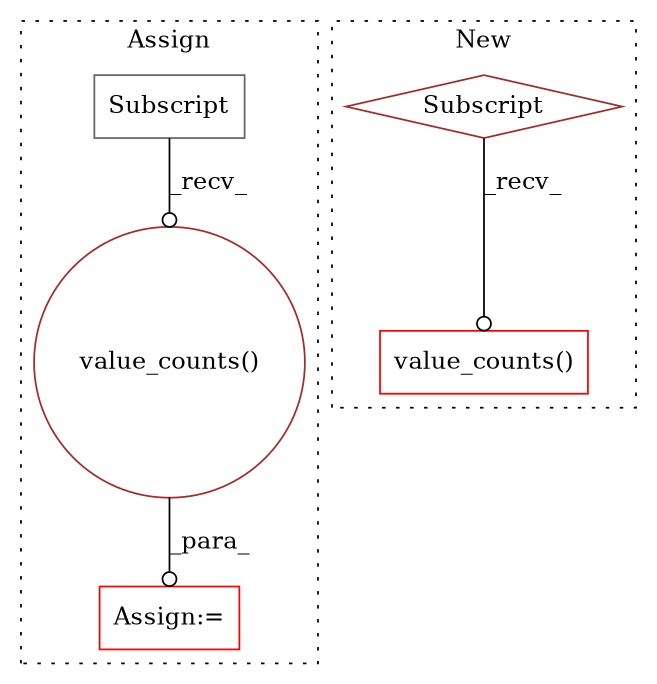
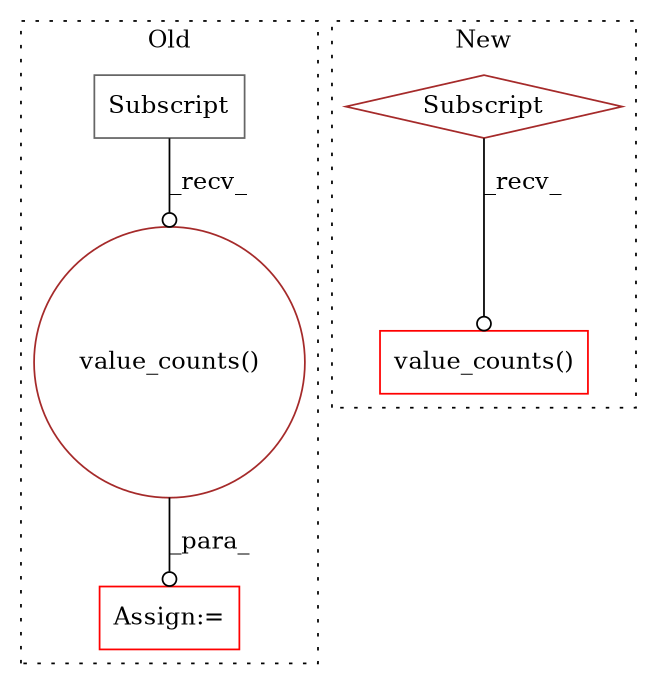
cluster "Assign": label "Assign" -> "Old"
